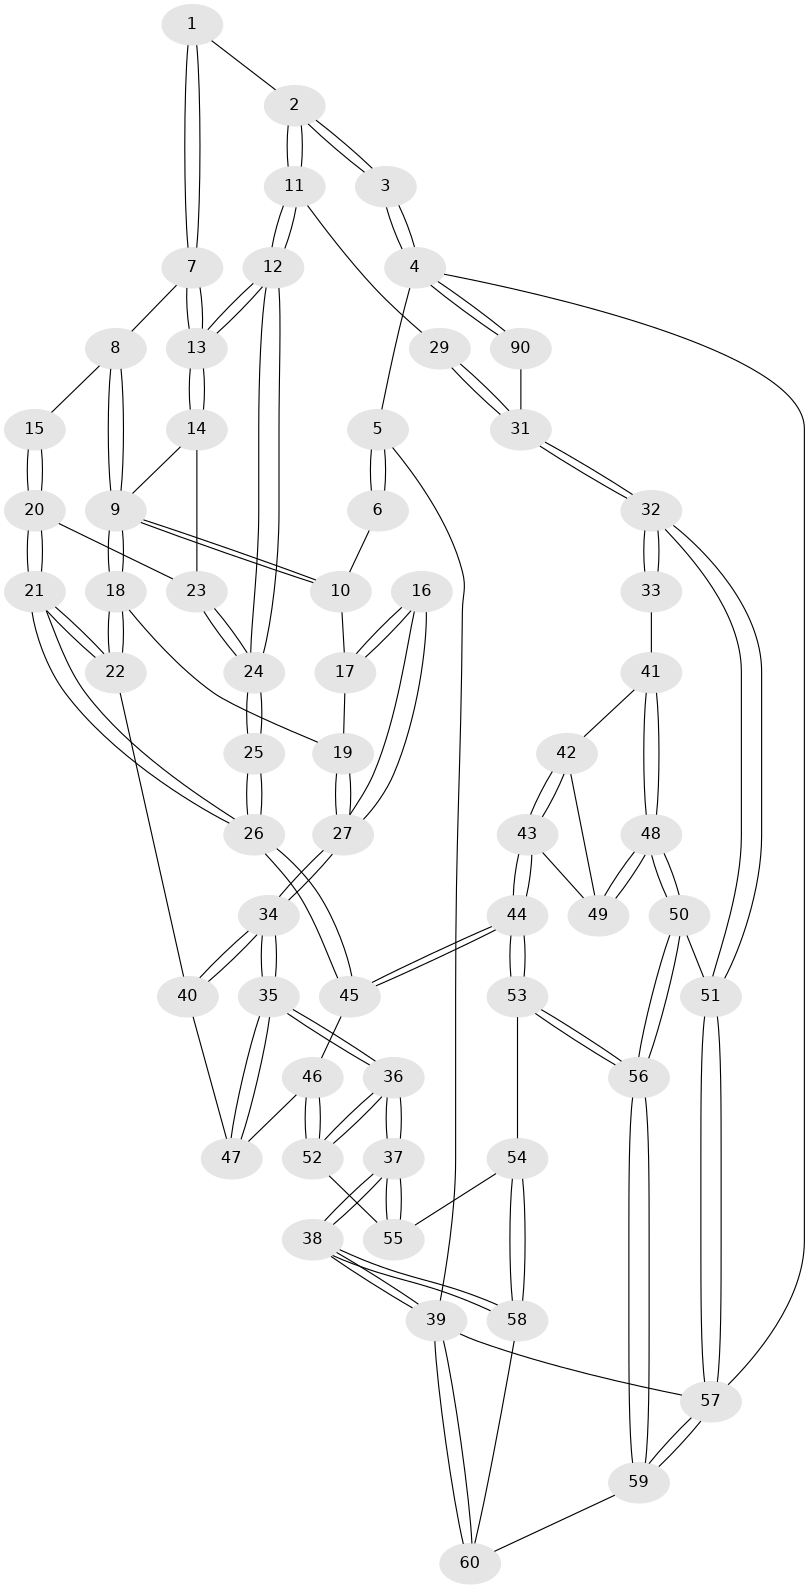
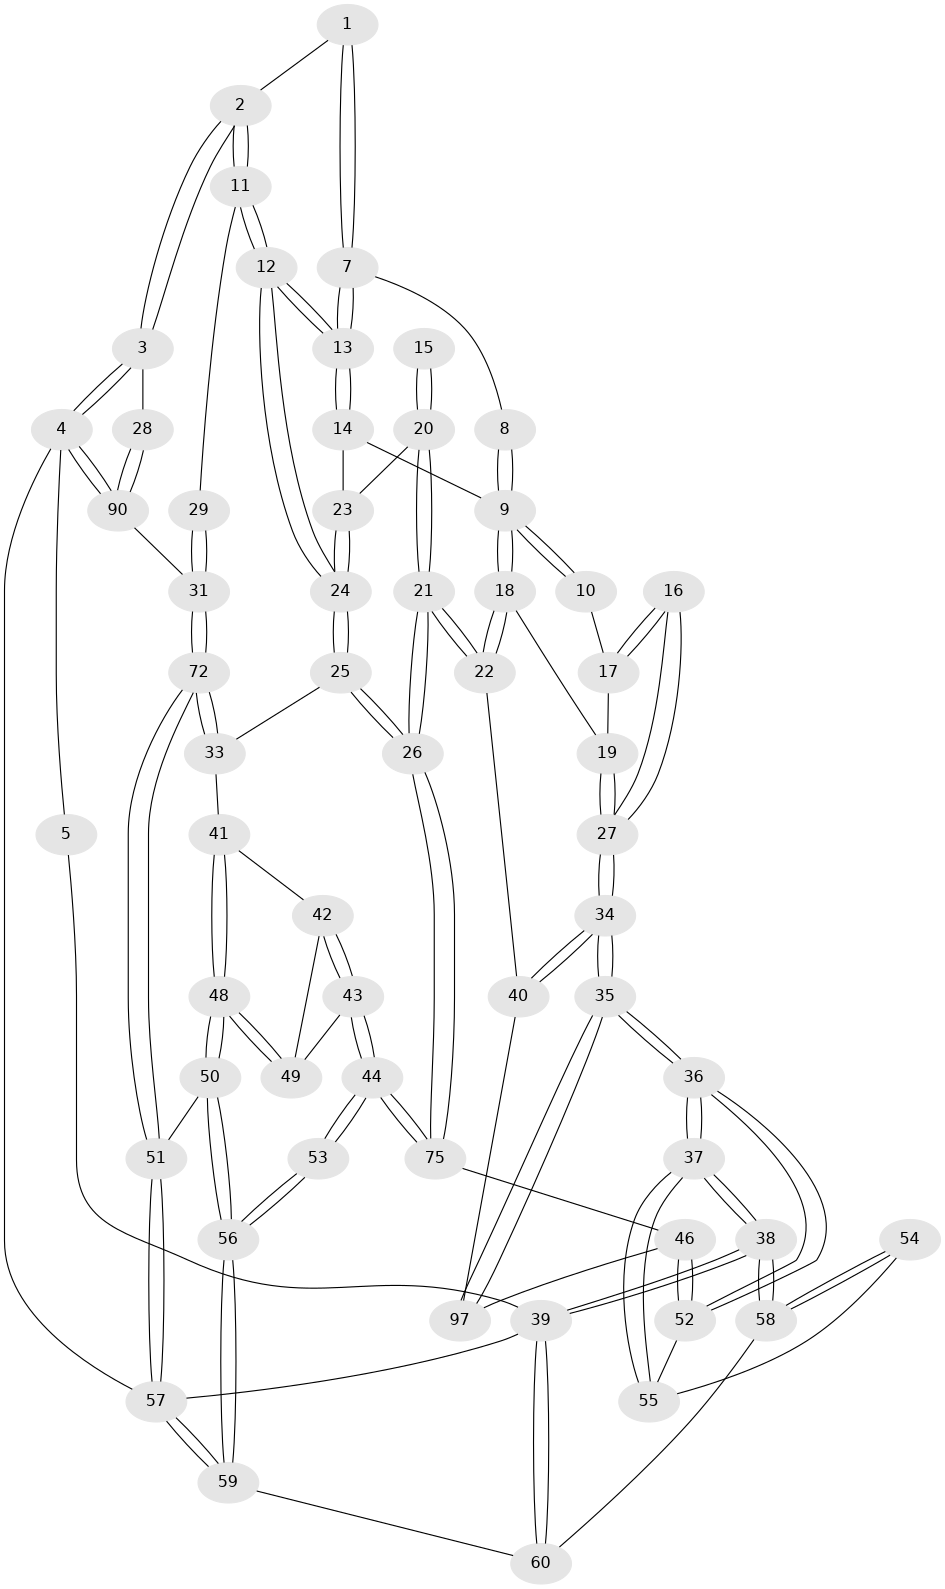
edge "8" -- "15": removed
node "28": added
node "6": removed
node "32": label "32" -> "72"
edge "25" -- "33": added
node "45": label "45" -> "75"
edge "53" -- "54": removed
node "47": label "47" -> "97"
